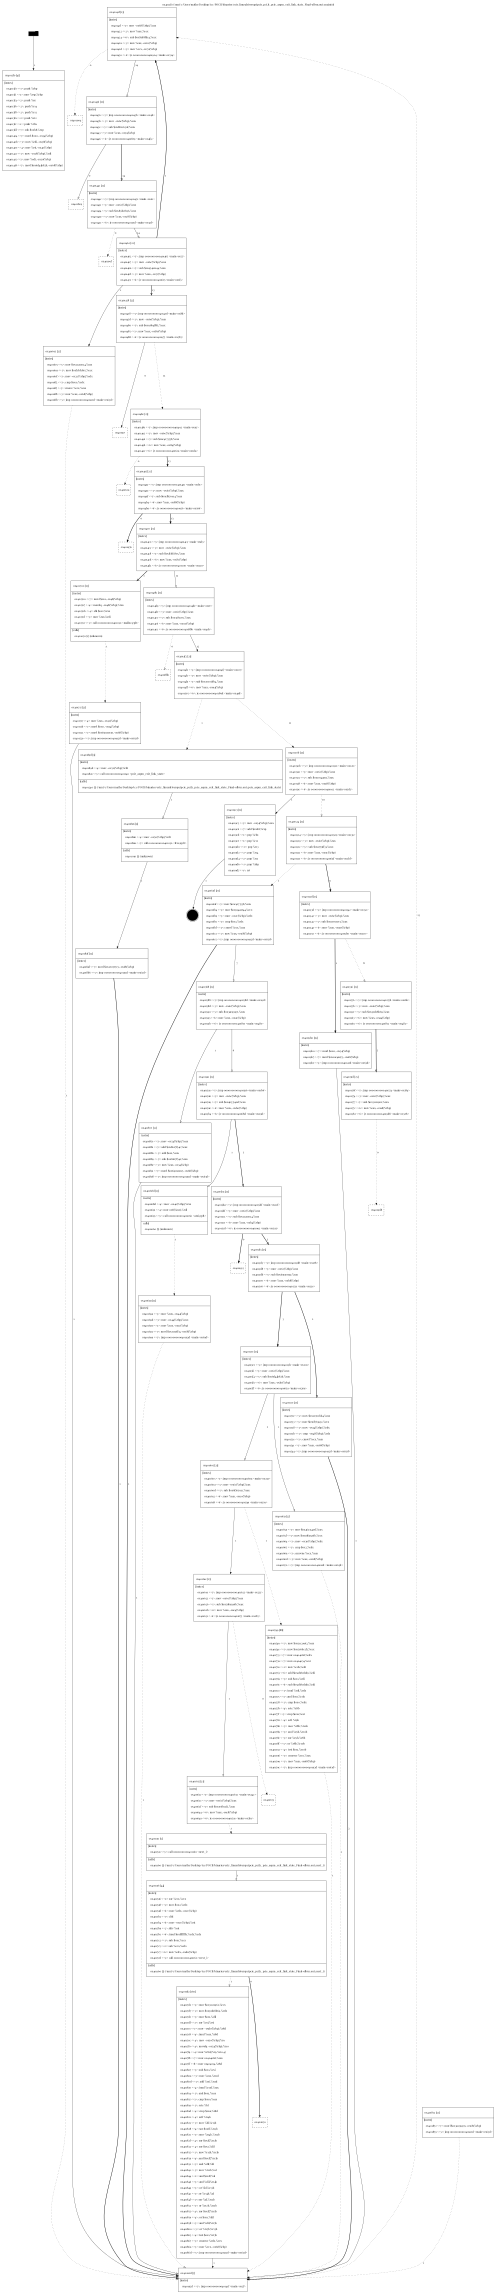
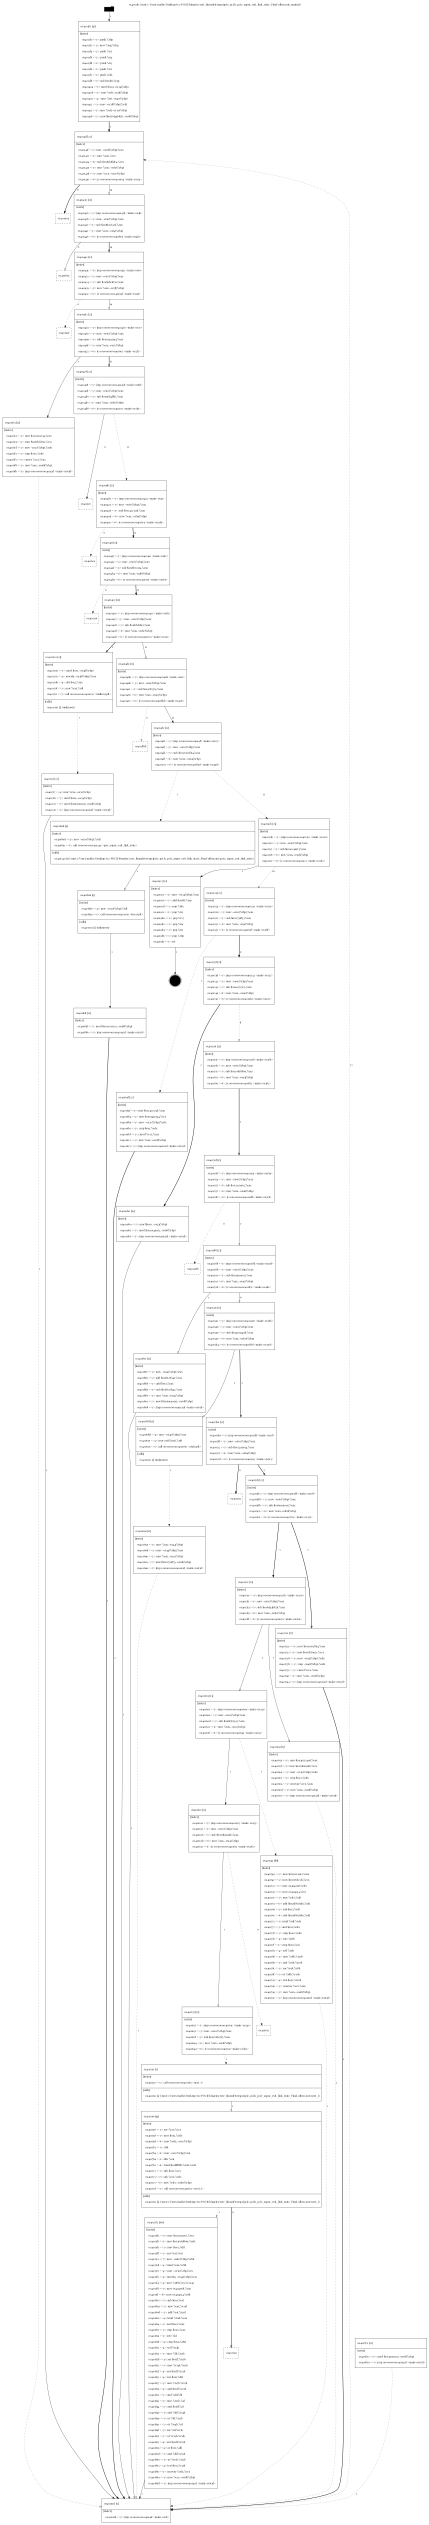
edge "0x40141f [23]" -> "0x401904": style dotted -> bold
edge "0x401462 [22]" -> "0x40141f [23]": now "0x4013f0 [47]" -> "0x40141f [23]"
edge "0x4014a7 [25]" -> "0x401956": style bold -> dotted
edge "0x4016af [27]" -> "0x401588 [25]": now "0x40156f [25]" -> "0x401588 [25]"
